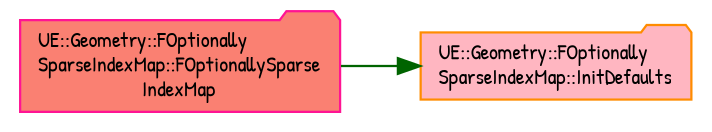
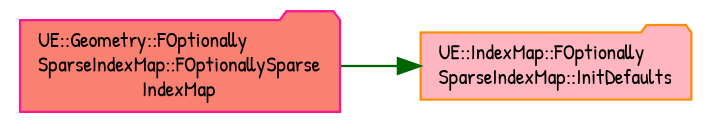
node "UE::Geometry::FOptionally SparseIndexMap::InitDefaults": label "UE::Geometry::FOptionally SparseIndexMap::InitDefaults" -> "UE::IndexMap::FOptionally SparseIndexMap::InitDefaults"
